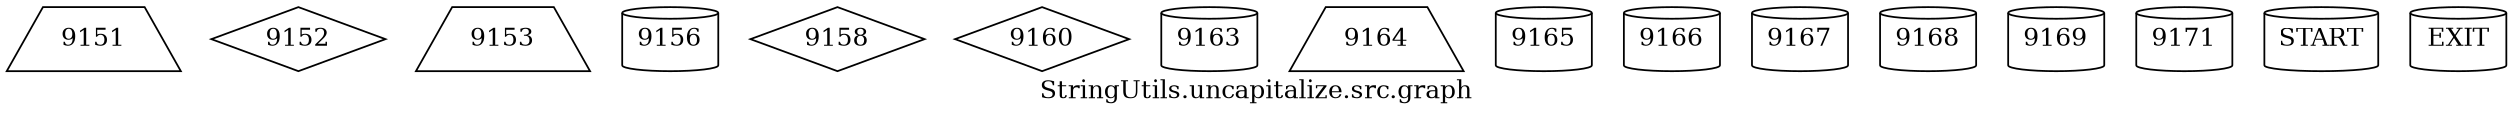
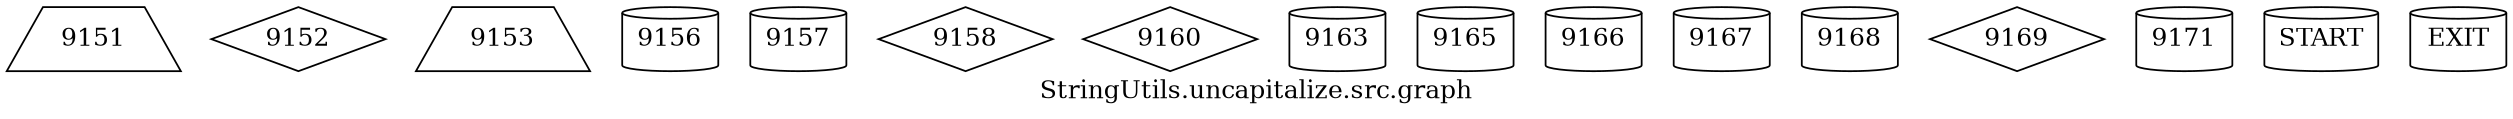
node "9157": added
node "9164": removed
node "9169": shape cylinder -> diamond
